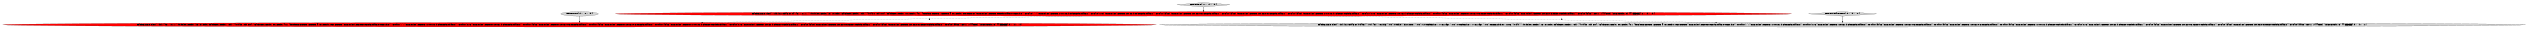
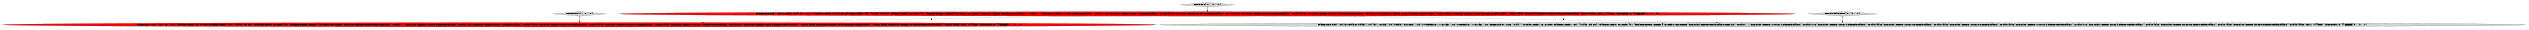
node "testLexJava['0', '1', '0']": shape ellipse -> diamond
